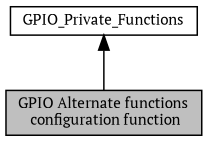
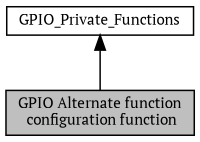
node "GPIO Alternate functions configuration function": label "GPIO Alternate functions configuration function" -> "GPIO Alternate function configuration function"
